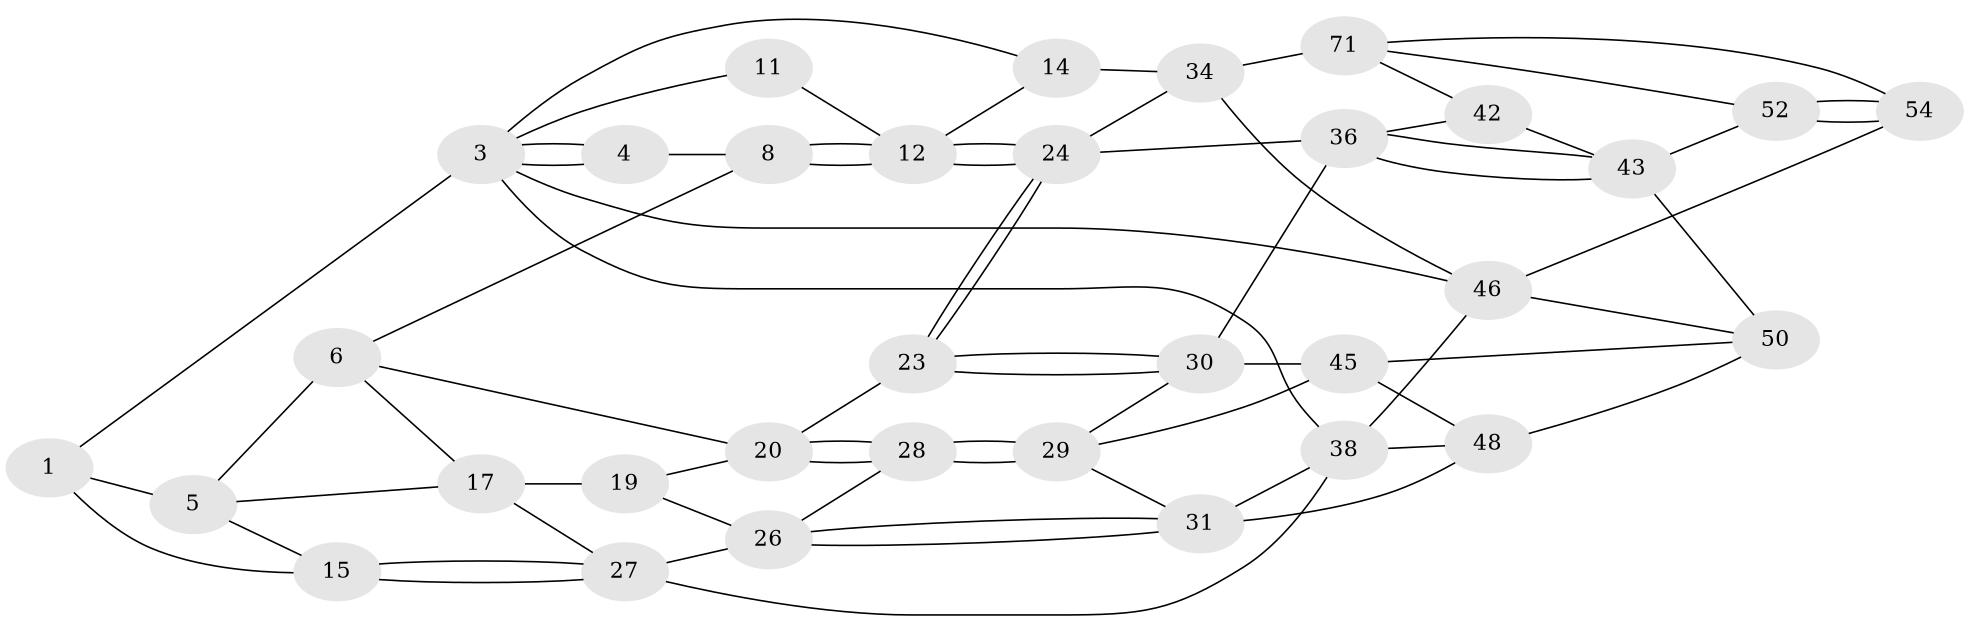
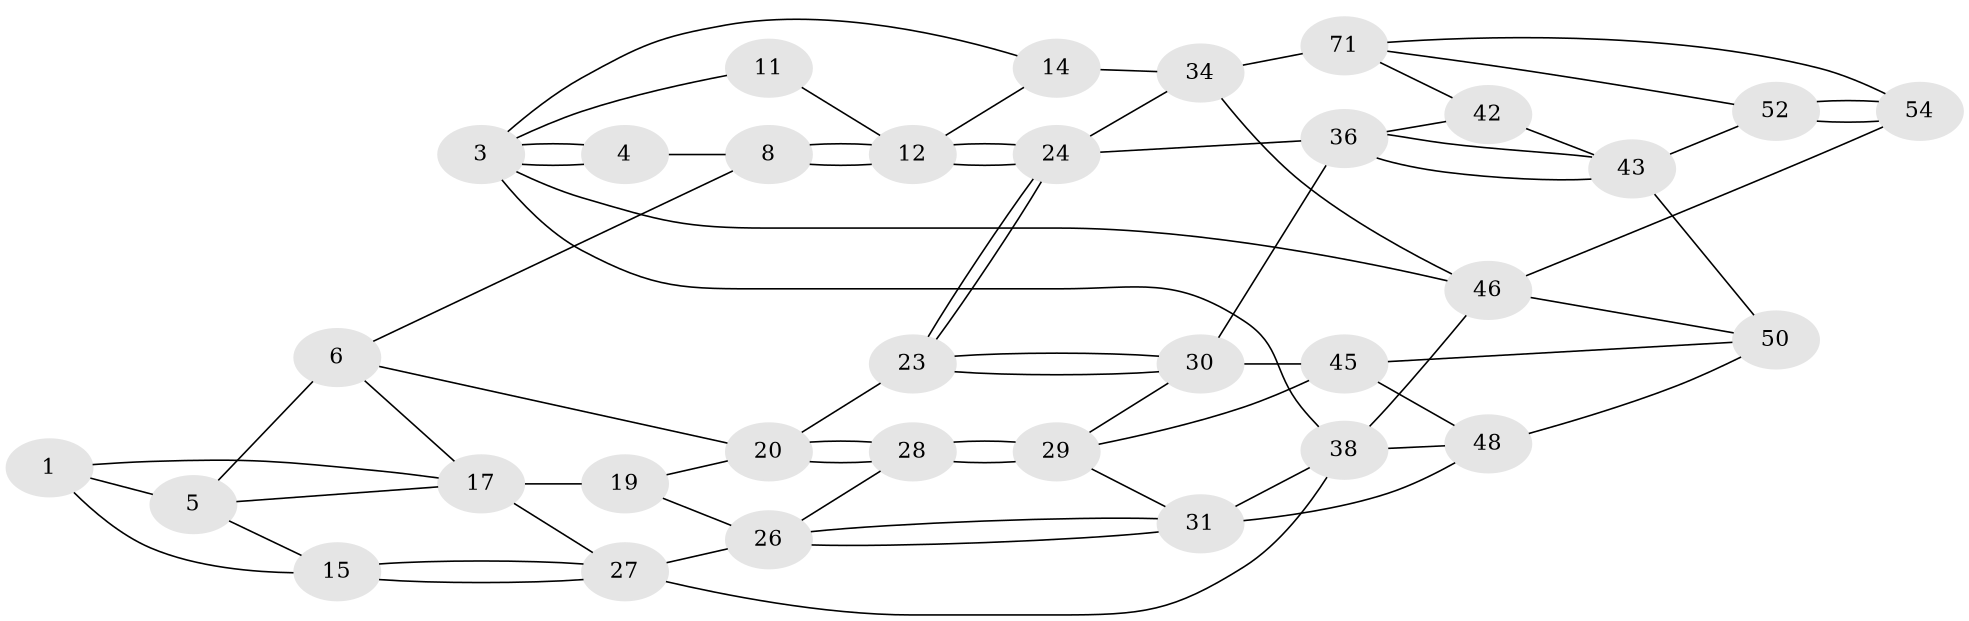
edge "3" -- "1": now "17" -- "1"
